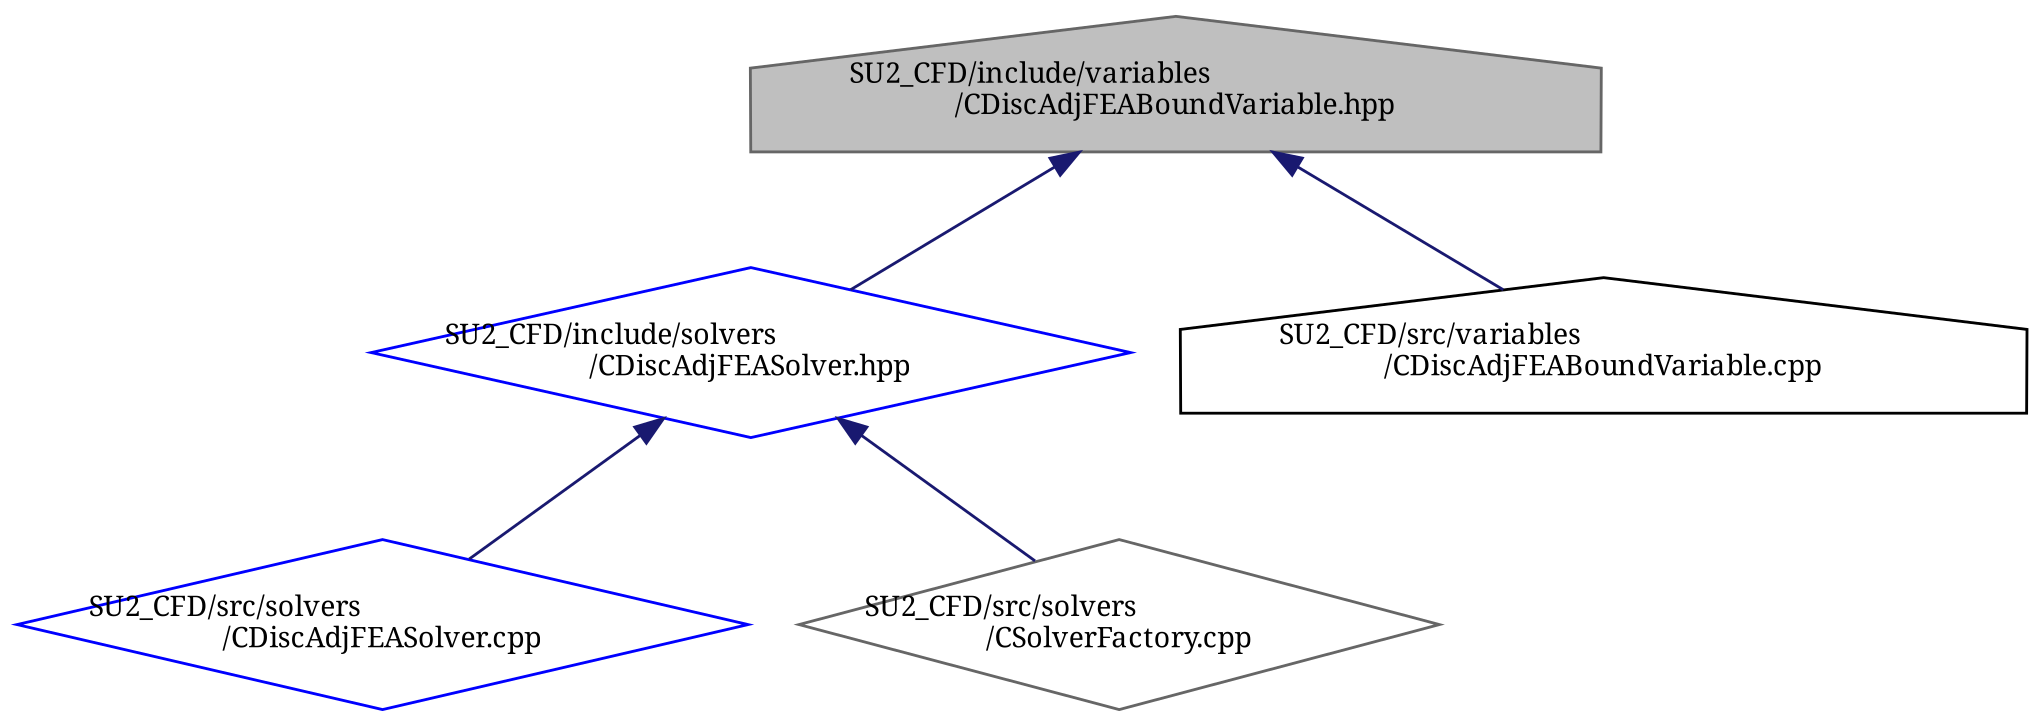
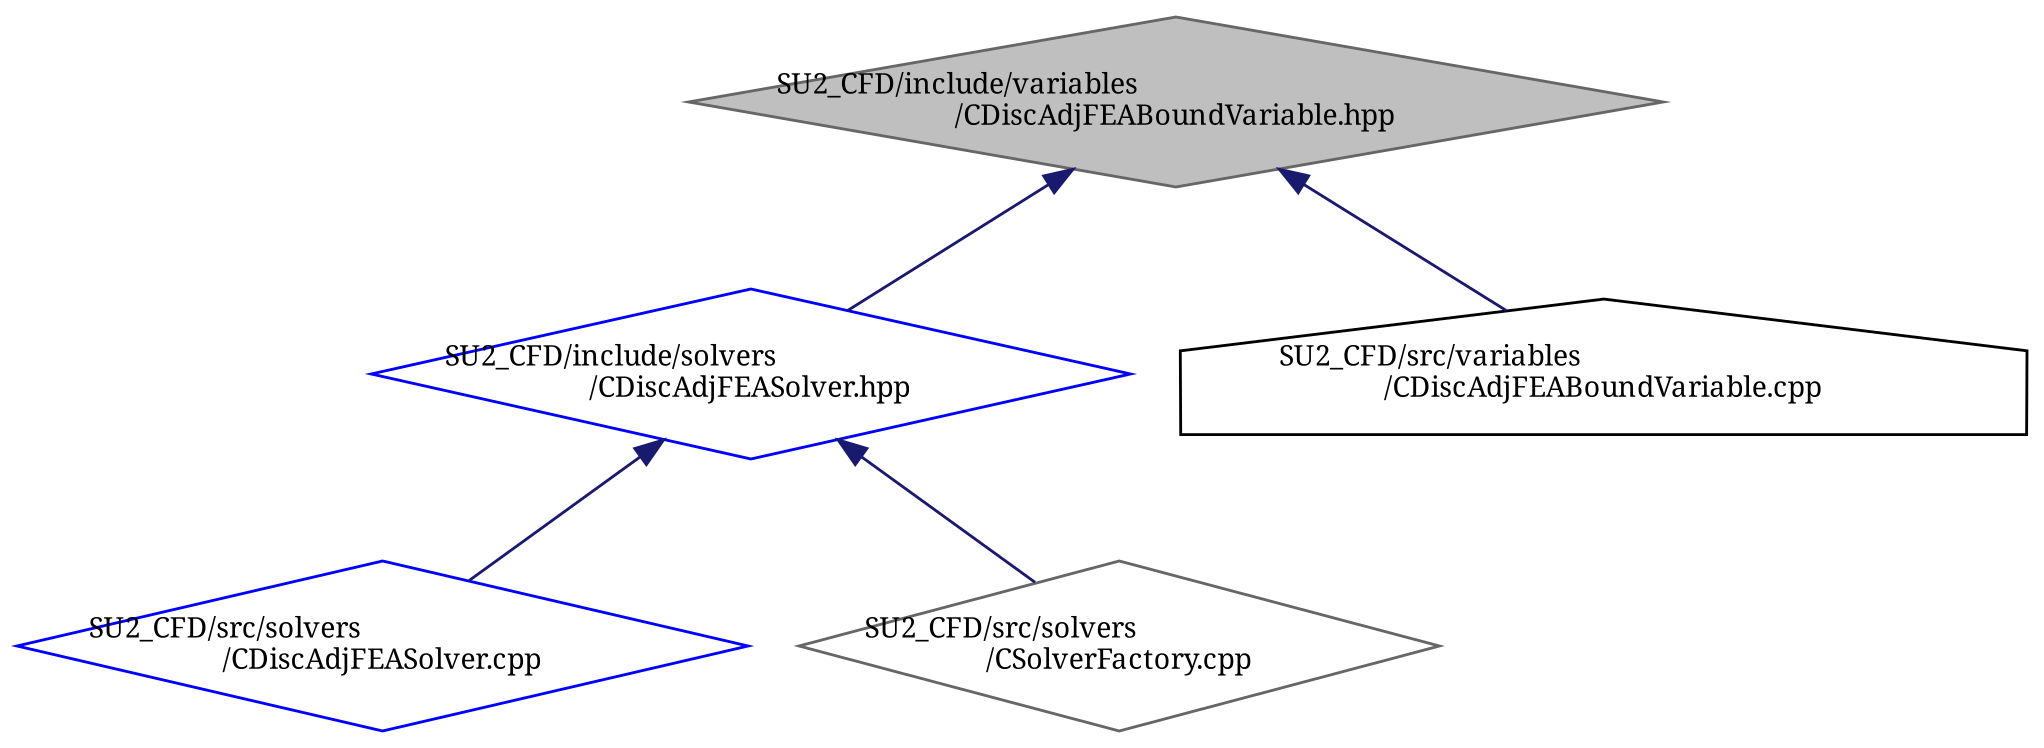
node "SU2_CFD/include/variables /CDiscAdjFEABoundVariable.hpp": shape house -> diamond
